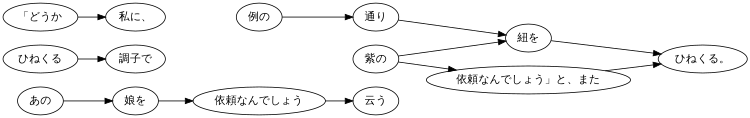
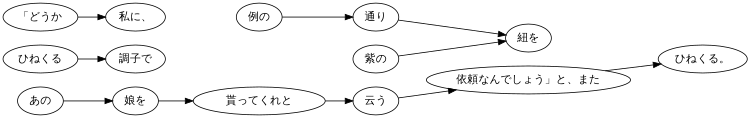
edge "紐を" -> "ひねくる。": removed
edge "紫の" -> "依頼なんでしょう」と、また": now "云う" -> "依頼なんでしょう」と、また"
node "依頼なんでしょう": label "依頼なんでしょう" -> "貰ってくれと"
